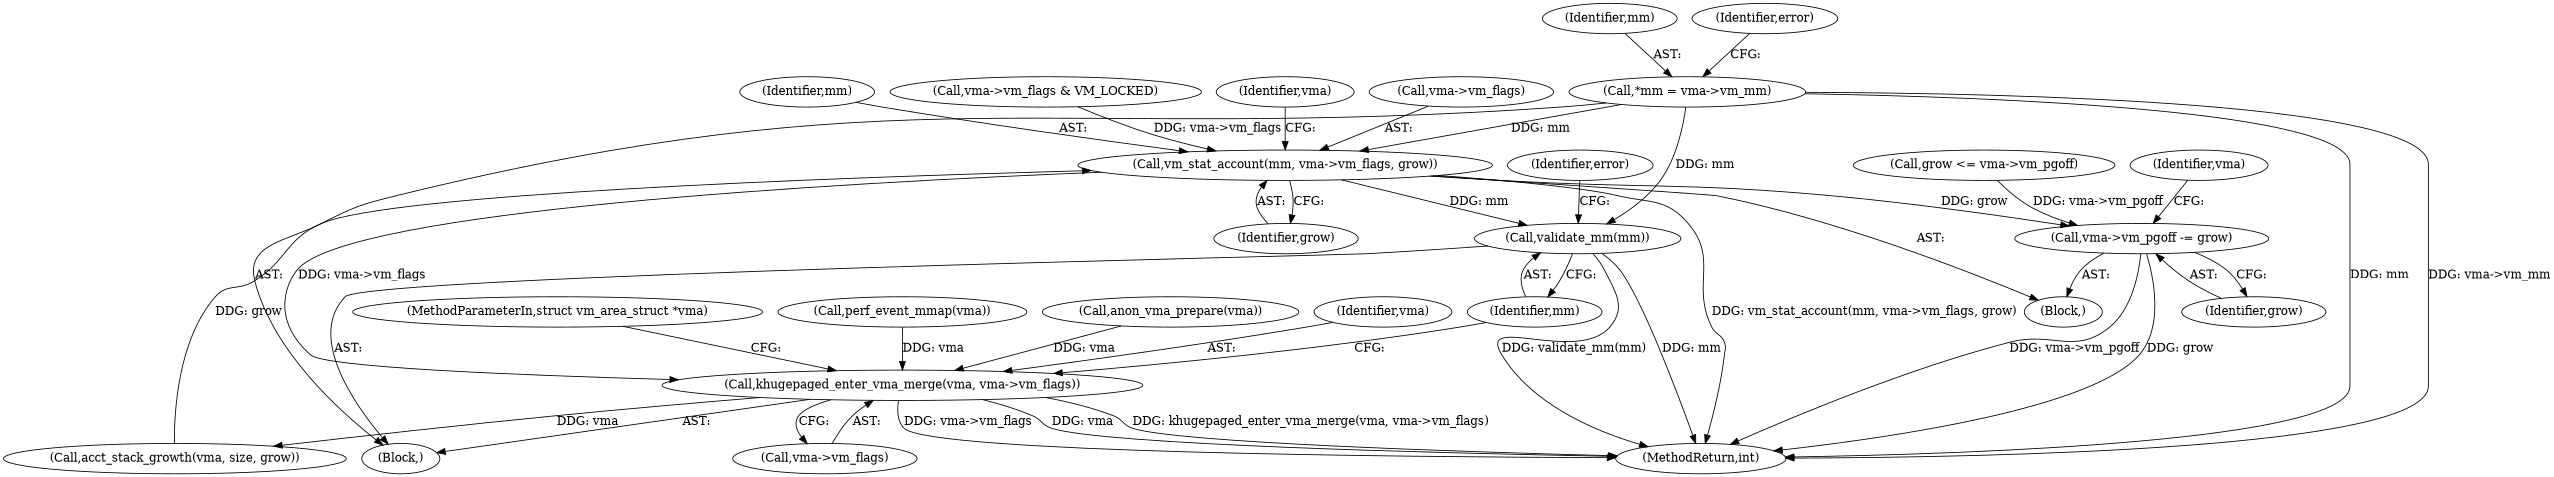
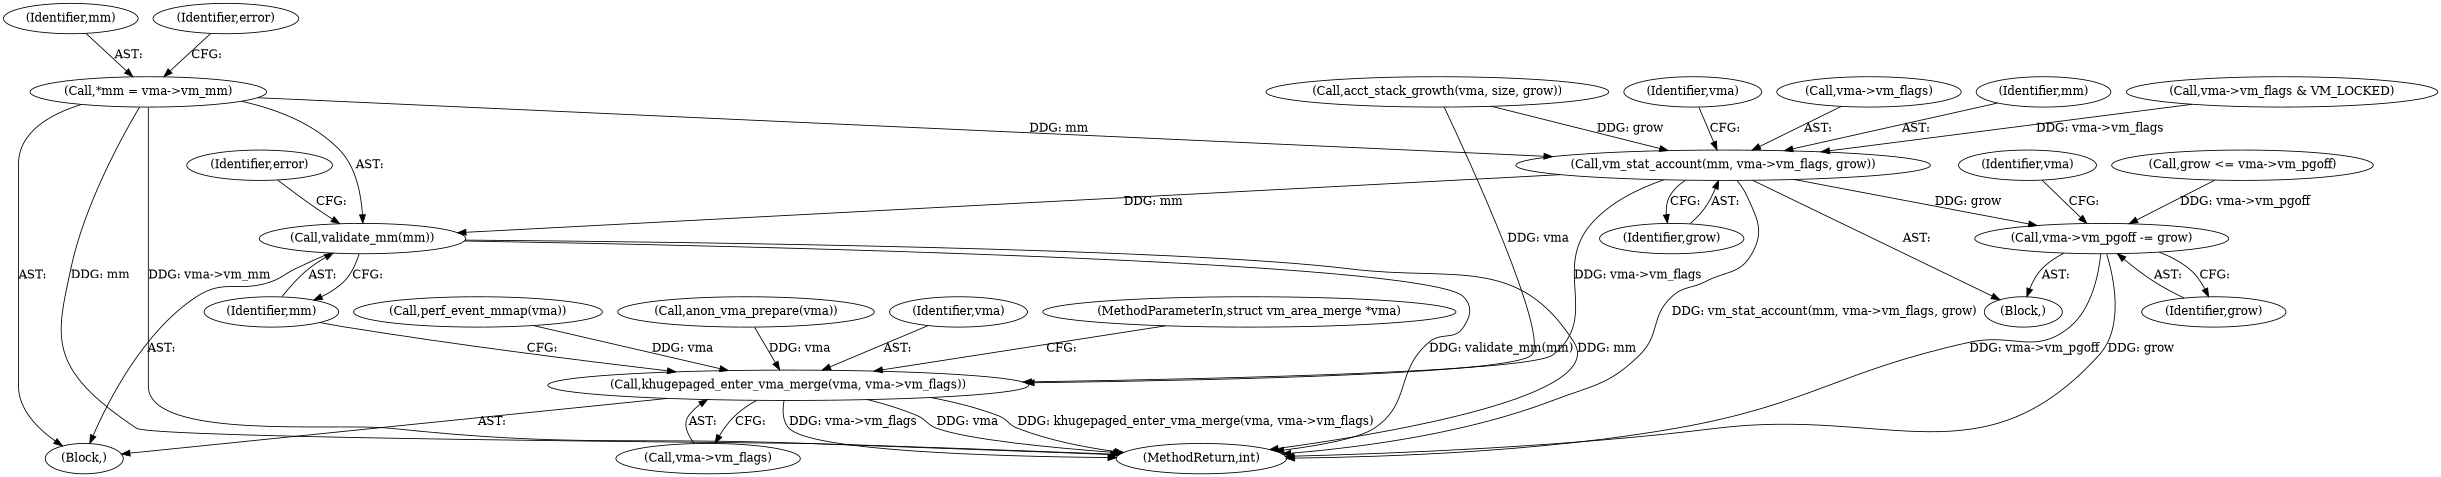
edge "(Call,*mm = vma->vm_mm)" -> "(Call,validate_mm(mm))": label "DDG: mm" -> "AST: "
node "(MethodParameterIn,struct vm_area_struct *vma)": label "(MethodParameterIn,struct vm_area_struct *vma)" -> "(MethodParameterIn,struct vm_area_merge *vma)"
edge "(Call,khugepaged_enter_vma_merge(vma, vma->vm_flags))" -> "(Call,acct_stack_growth(vma, size, grow))": reversed
